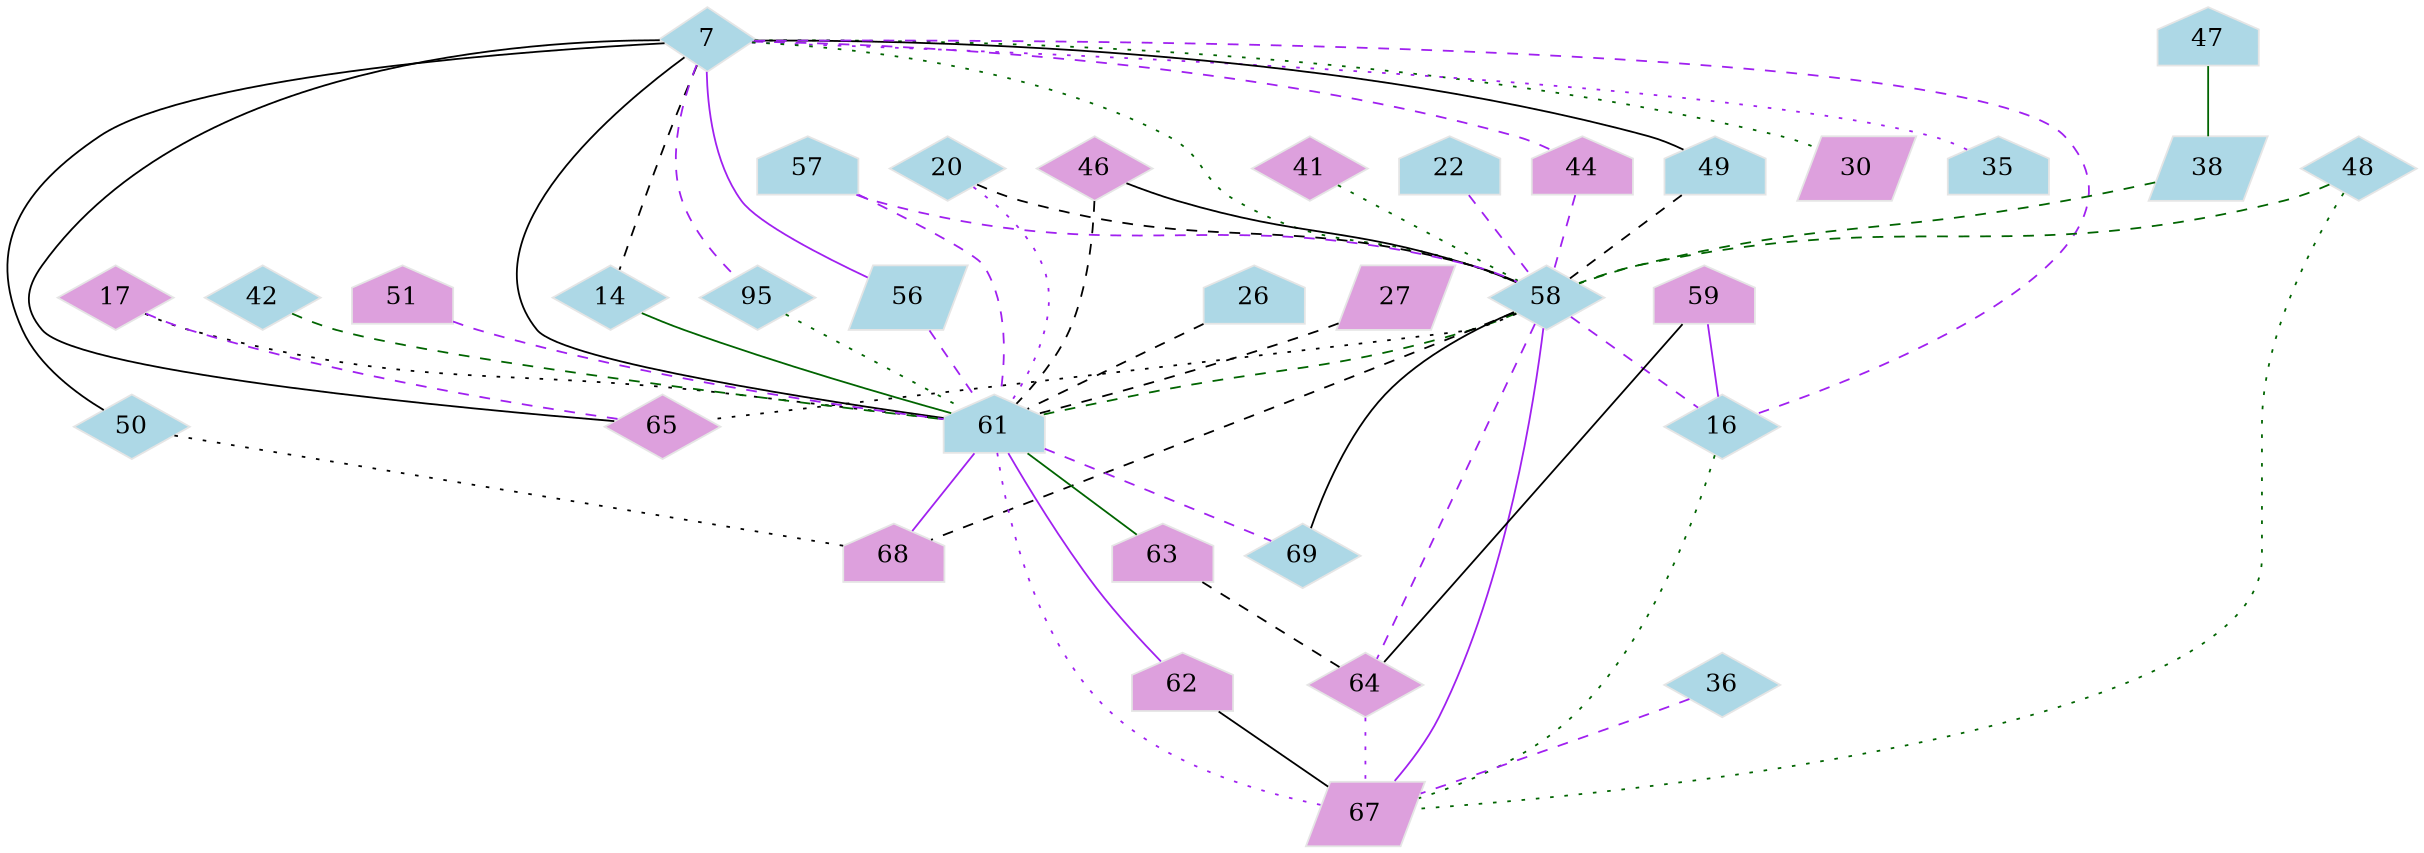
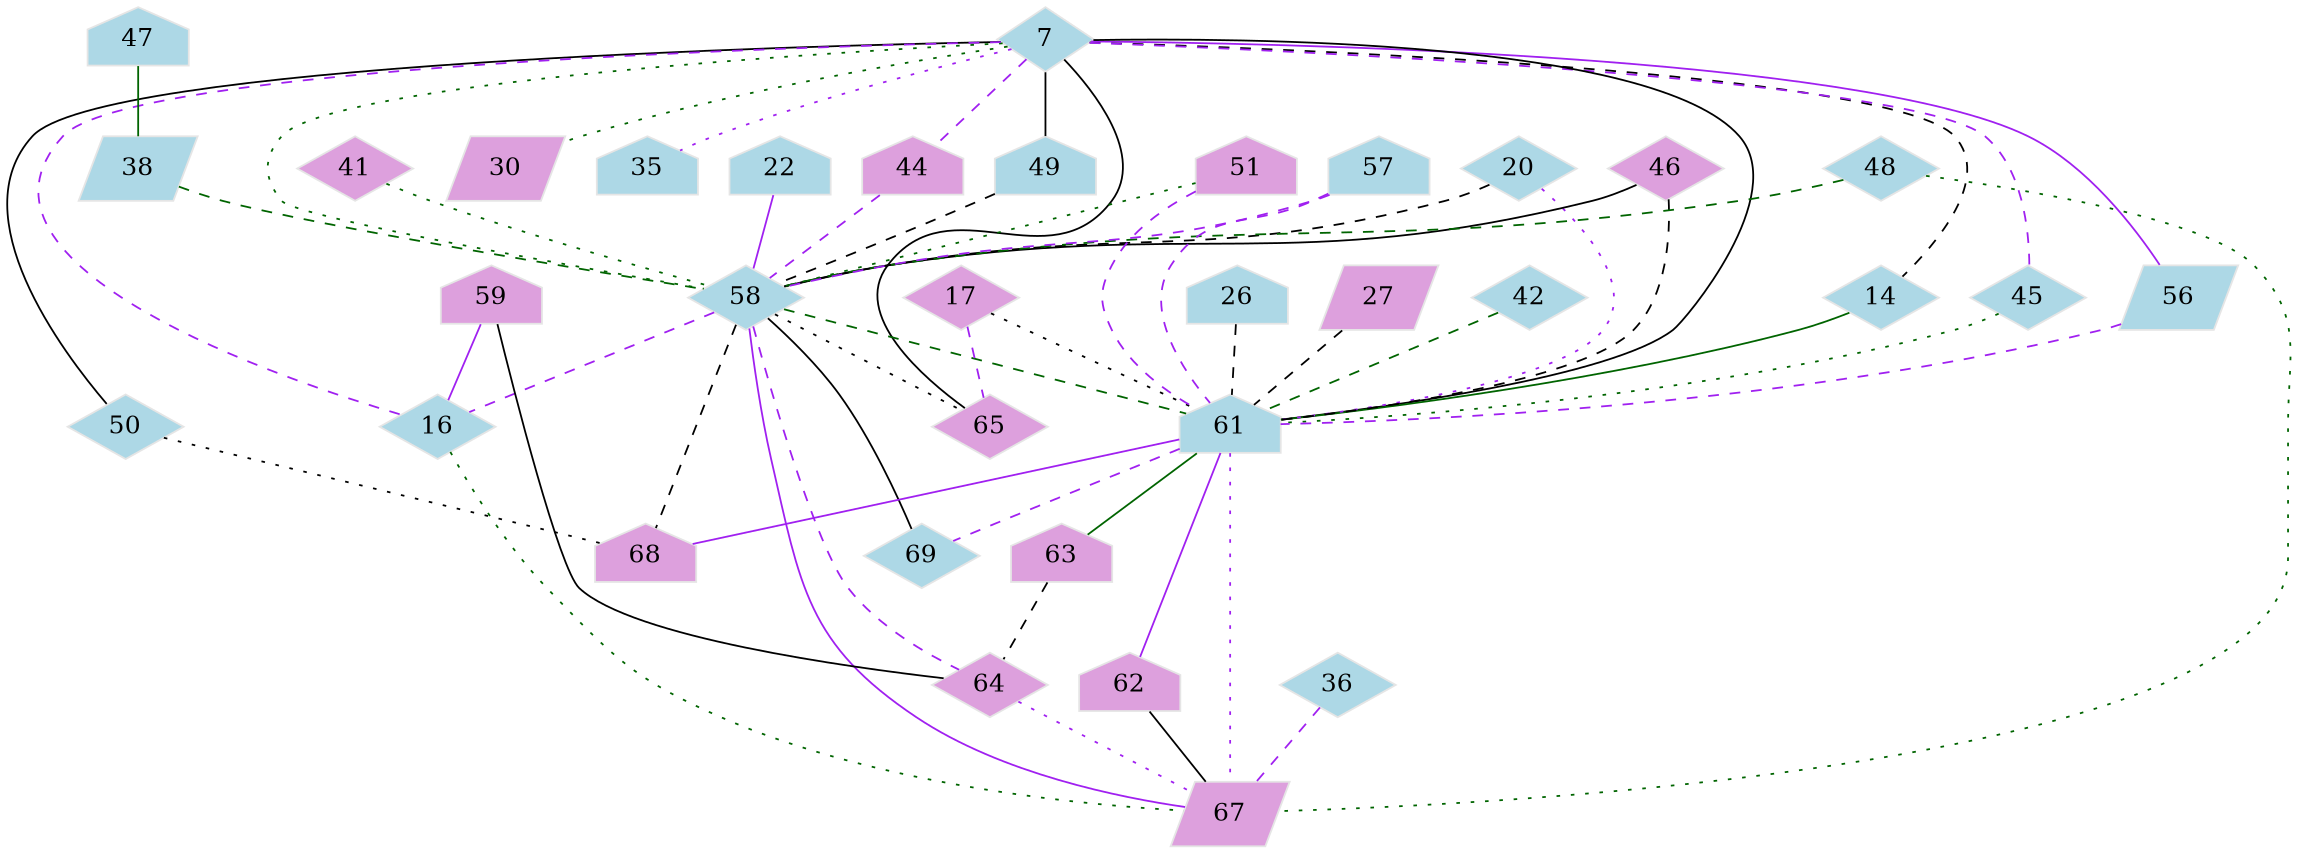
edge "22" -- "58": style dashed -> solid
edge "51" -- "58": added
node "95": label "95" -> "45"
